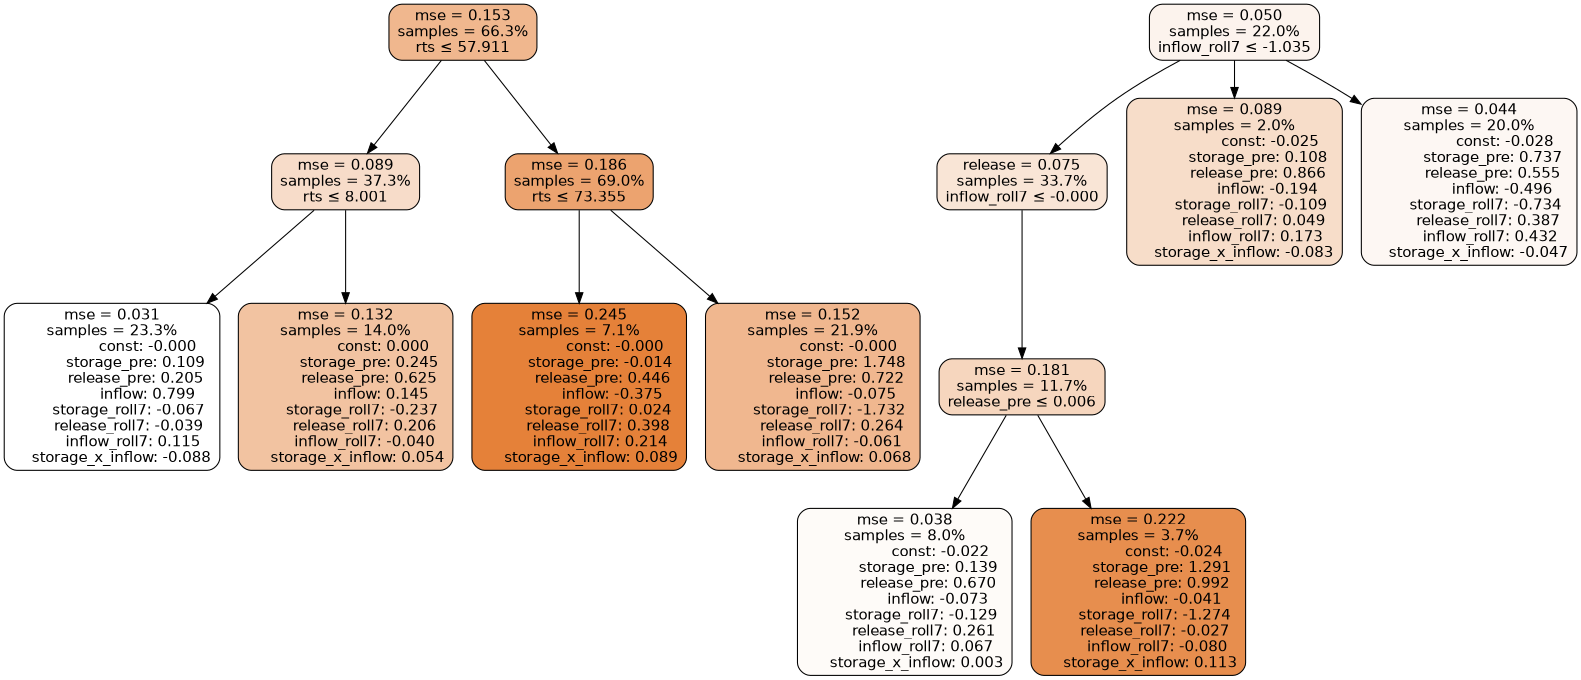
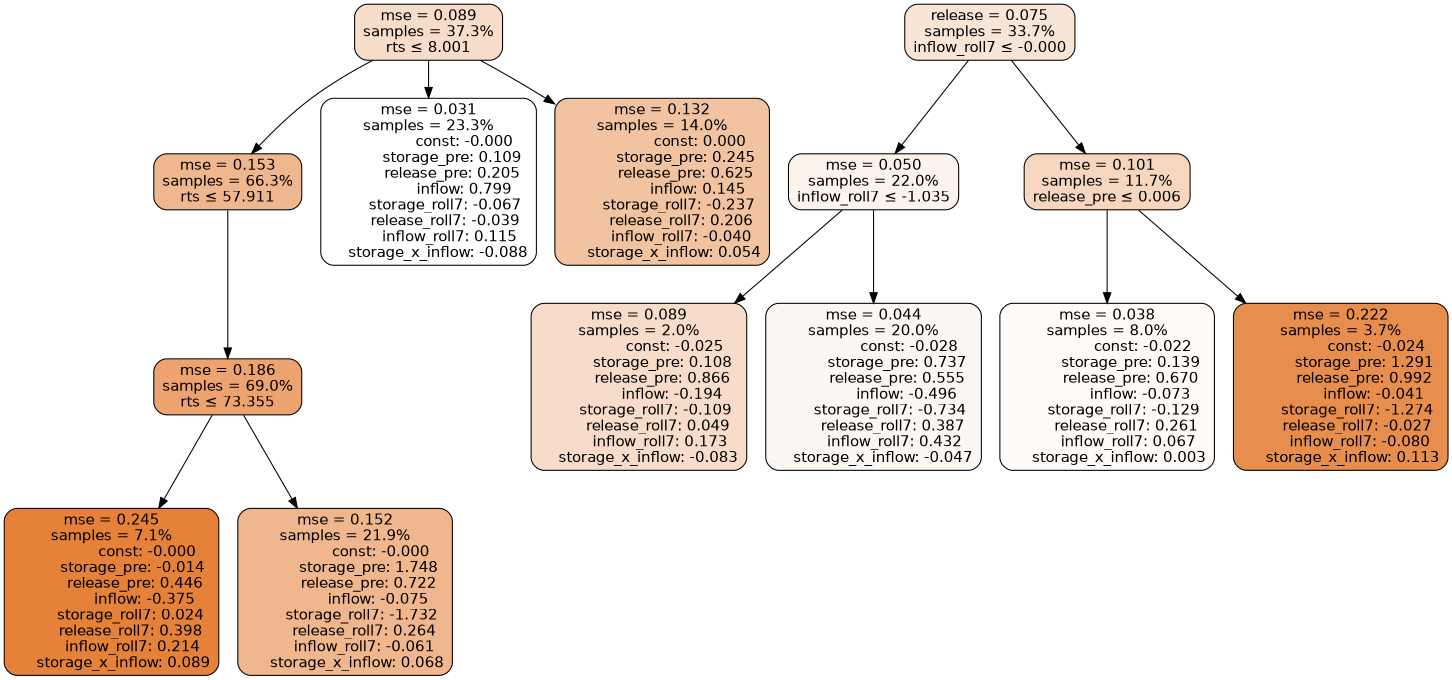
edge "mse = 0.050 samples = 22.0% inflow_roll7 ≤ -1.035" -> "release = 0.075 samples = 33.7% inflow_roll7 ≤ -0.000": reversed
edge "mse = 0.153 samples = 66.3% rts ≤ 57.911" -> "mse = 0.089 samples = 37.3% rts ≤ 8.001": reversed
node "mse = 0.181 samples = 11.7% release_pre ≤ 0.006": label "mse = 0.181 samples = 11.7% release_pre ≤ 0.006" -> "mse = 0.101 samples = 11.7% release_pre ≤ 0.006"
